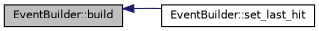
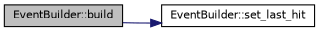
edge "EventBuilder::set_last_hit" -> "EventBuilder::build": reversed
